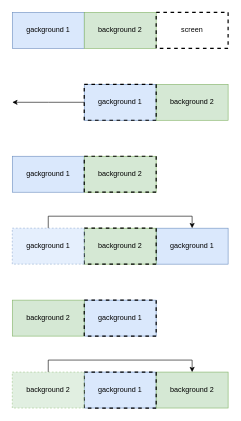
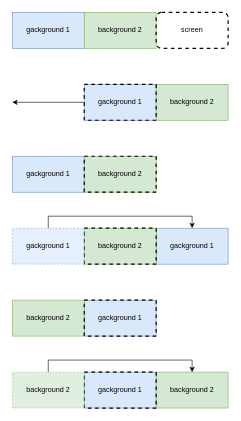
node "screen": shape rectangle -> rounded rectangle
